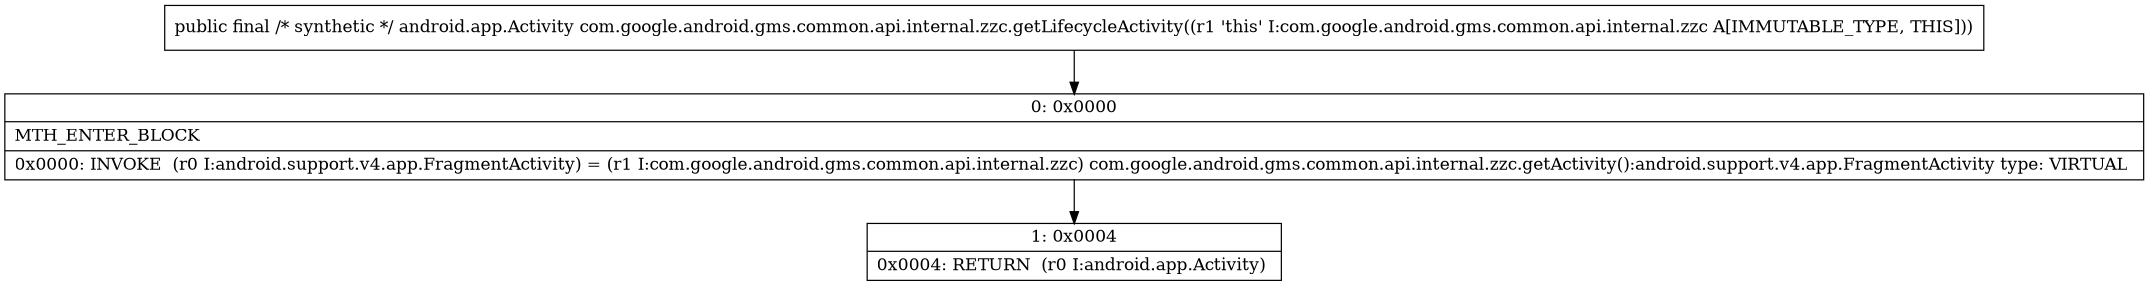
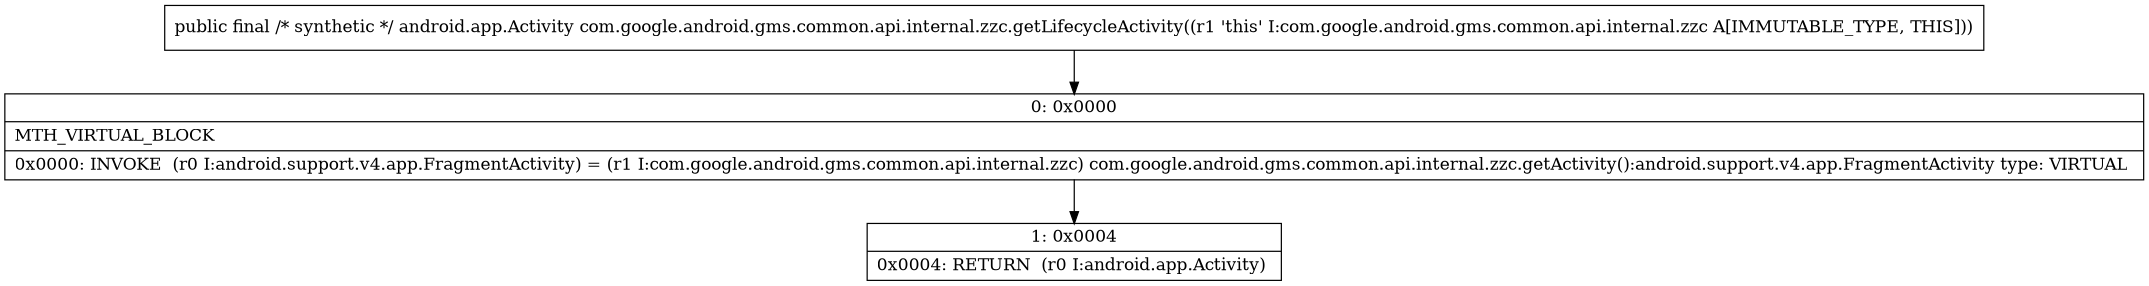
node "0: 0x0000": text "MTH_ENTER_BLOCK" -> "MTH_VIRTUAL_BLOCK"
